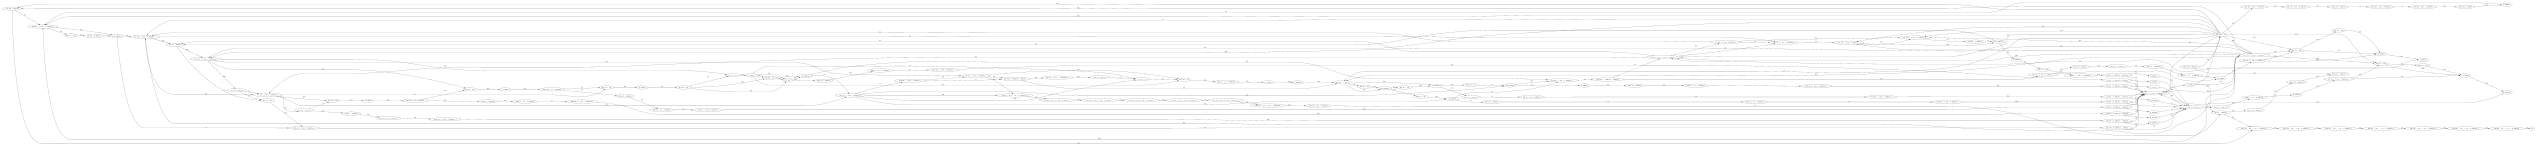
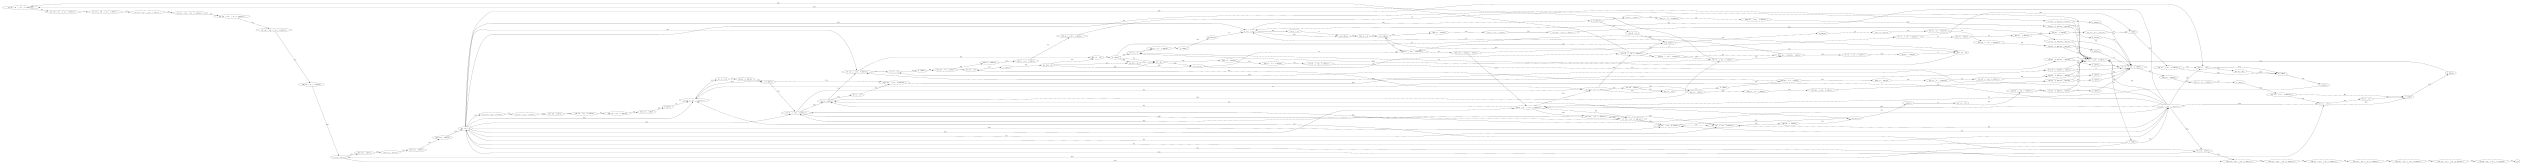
edge "ldr x23 , [ x19 , # address ]" -> "ldr s9 , [ x23 , # address ]": now "cbz x8 , address" -> "ldr s9 , [ x23 , # address ]"
edge "adrp x28 , address" -> "adrp x22 , address": reversed
node "cmp x8 , x28": removed
node "cbz x23 , address": removed
